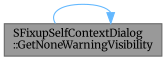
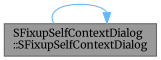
node "SFixupSelfContextDialog ::GetNoneWarningVisibility": label "SFixupSelfContextDialog ::GetNoneWarningVisibility" -> "SFixupSelfContextDialog ::SFixupSelfContextDialog"
